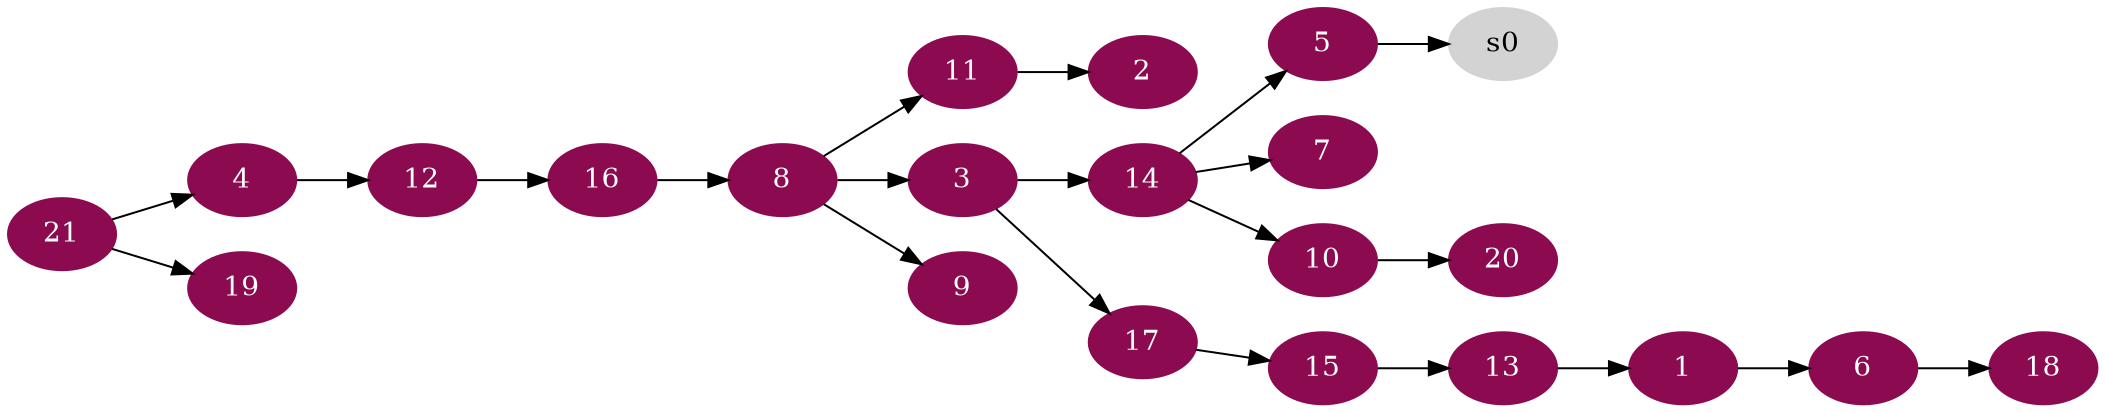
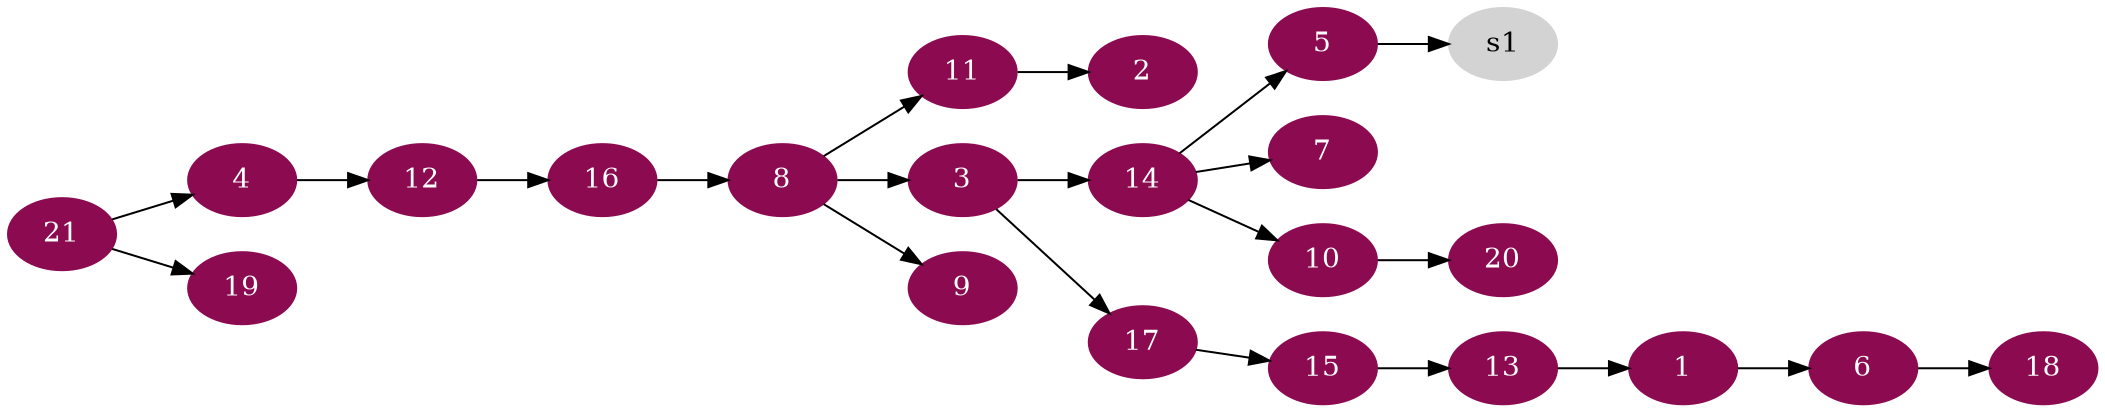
node "s0": label "s0" -> "s1"
